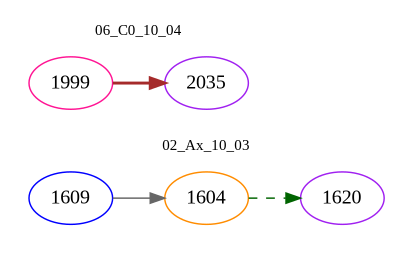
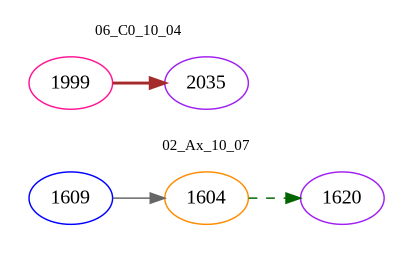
cluster "02_Ax_10_03": label "02_Ax_10_03" -> "02_Ax_10_07"
